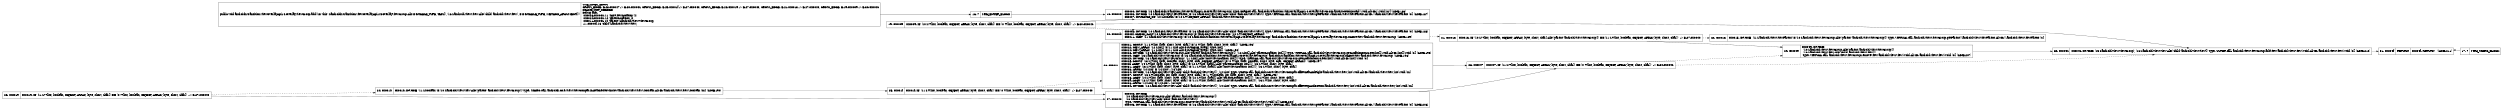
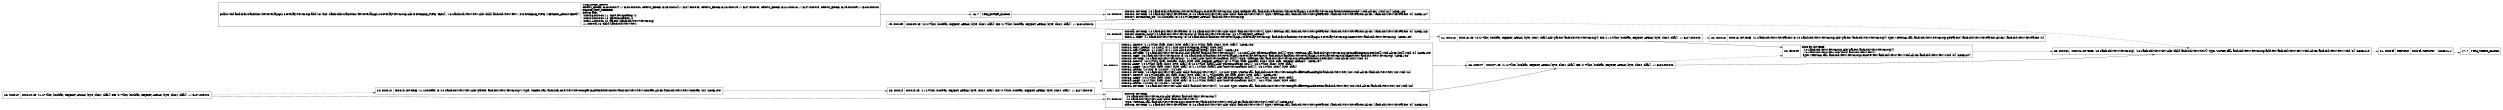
edge "19: 0x0009" -> "30: 0x004c": style solid -> dashed
edge "17: ?" -> "31: 0x004f": reversed
edge "28: 0x0047" -> "30: 0x004c": style dashed -> solid
